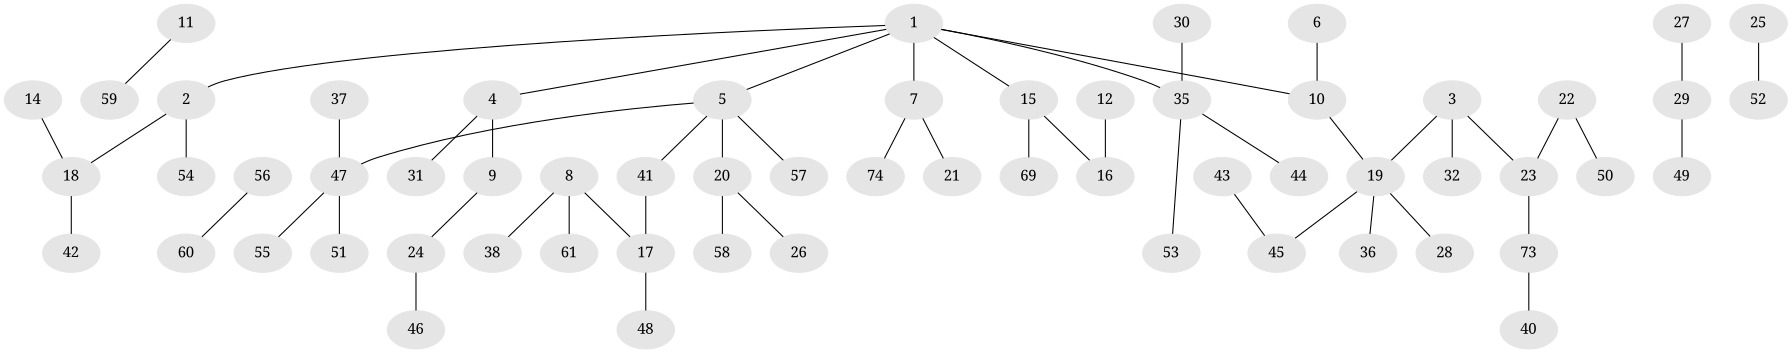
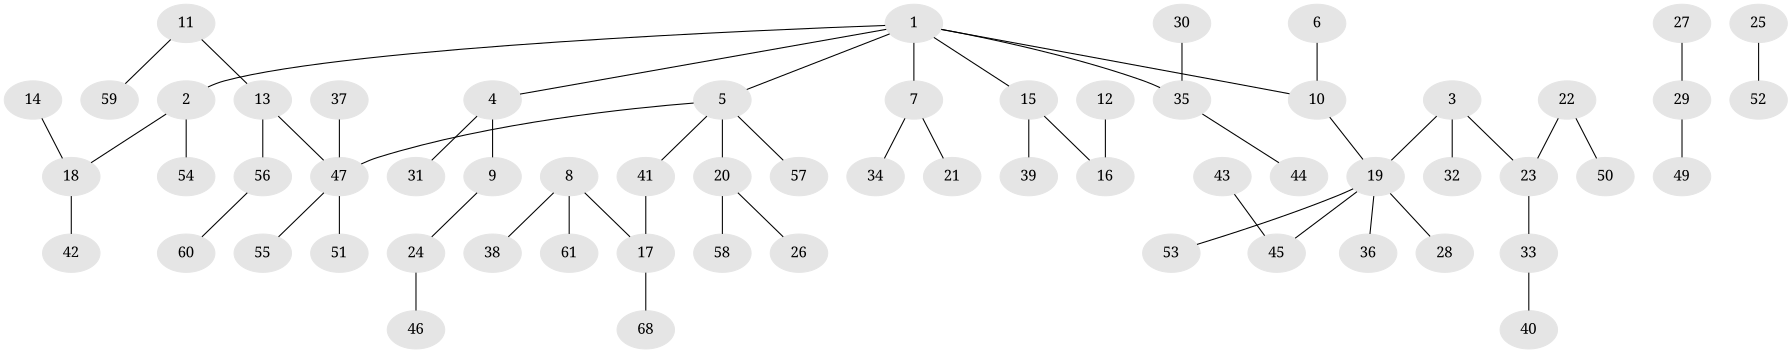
node "13": added
node "74": label "74" -> "34"
node "69": label "69" -> "39"
edge "35" -- "53": now "19" -- "53"
node "73": label "73" -> "33"
node "48": label "48" -> "68"
